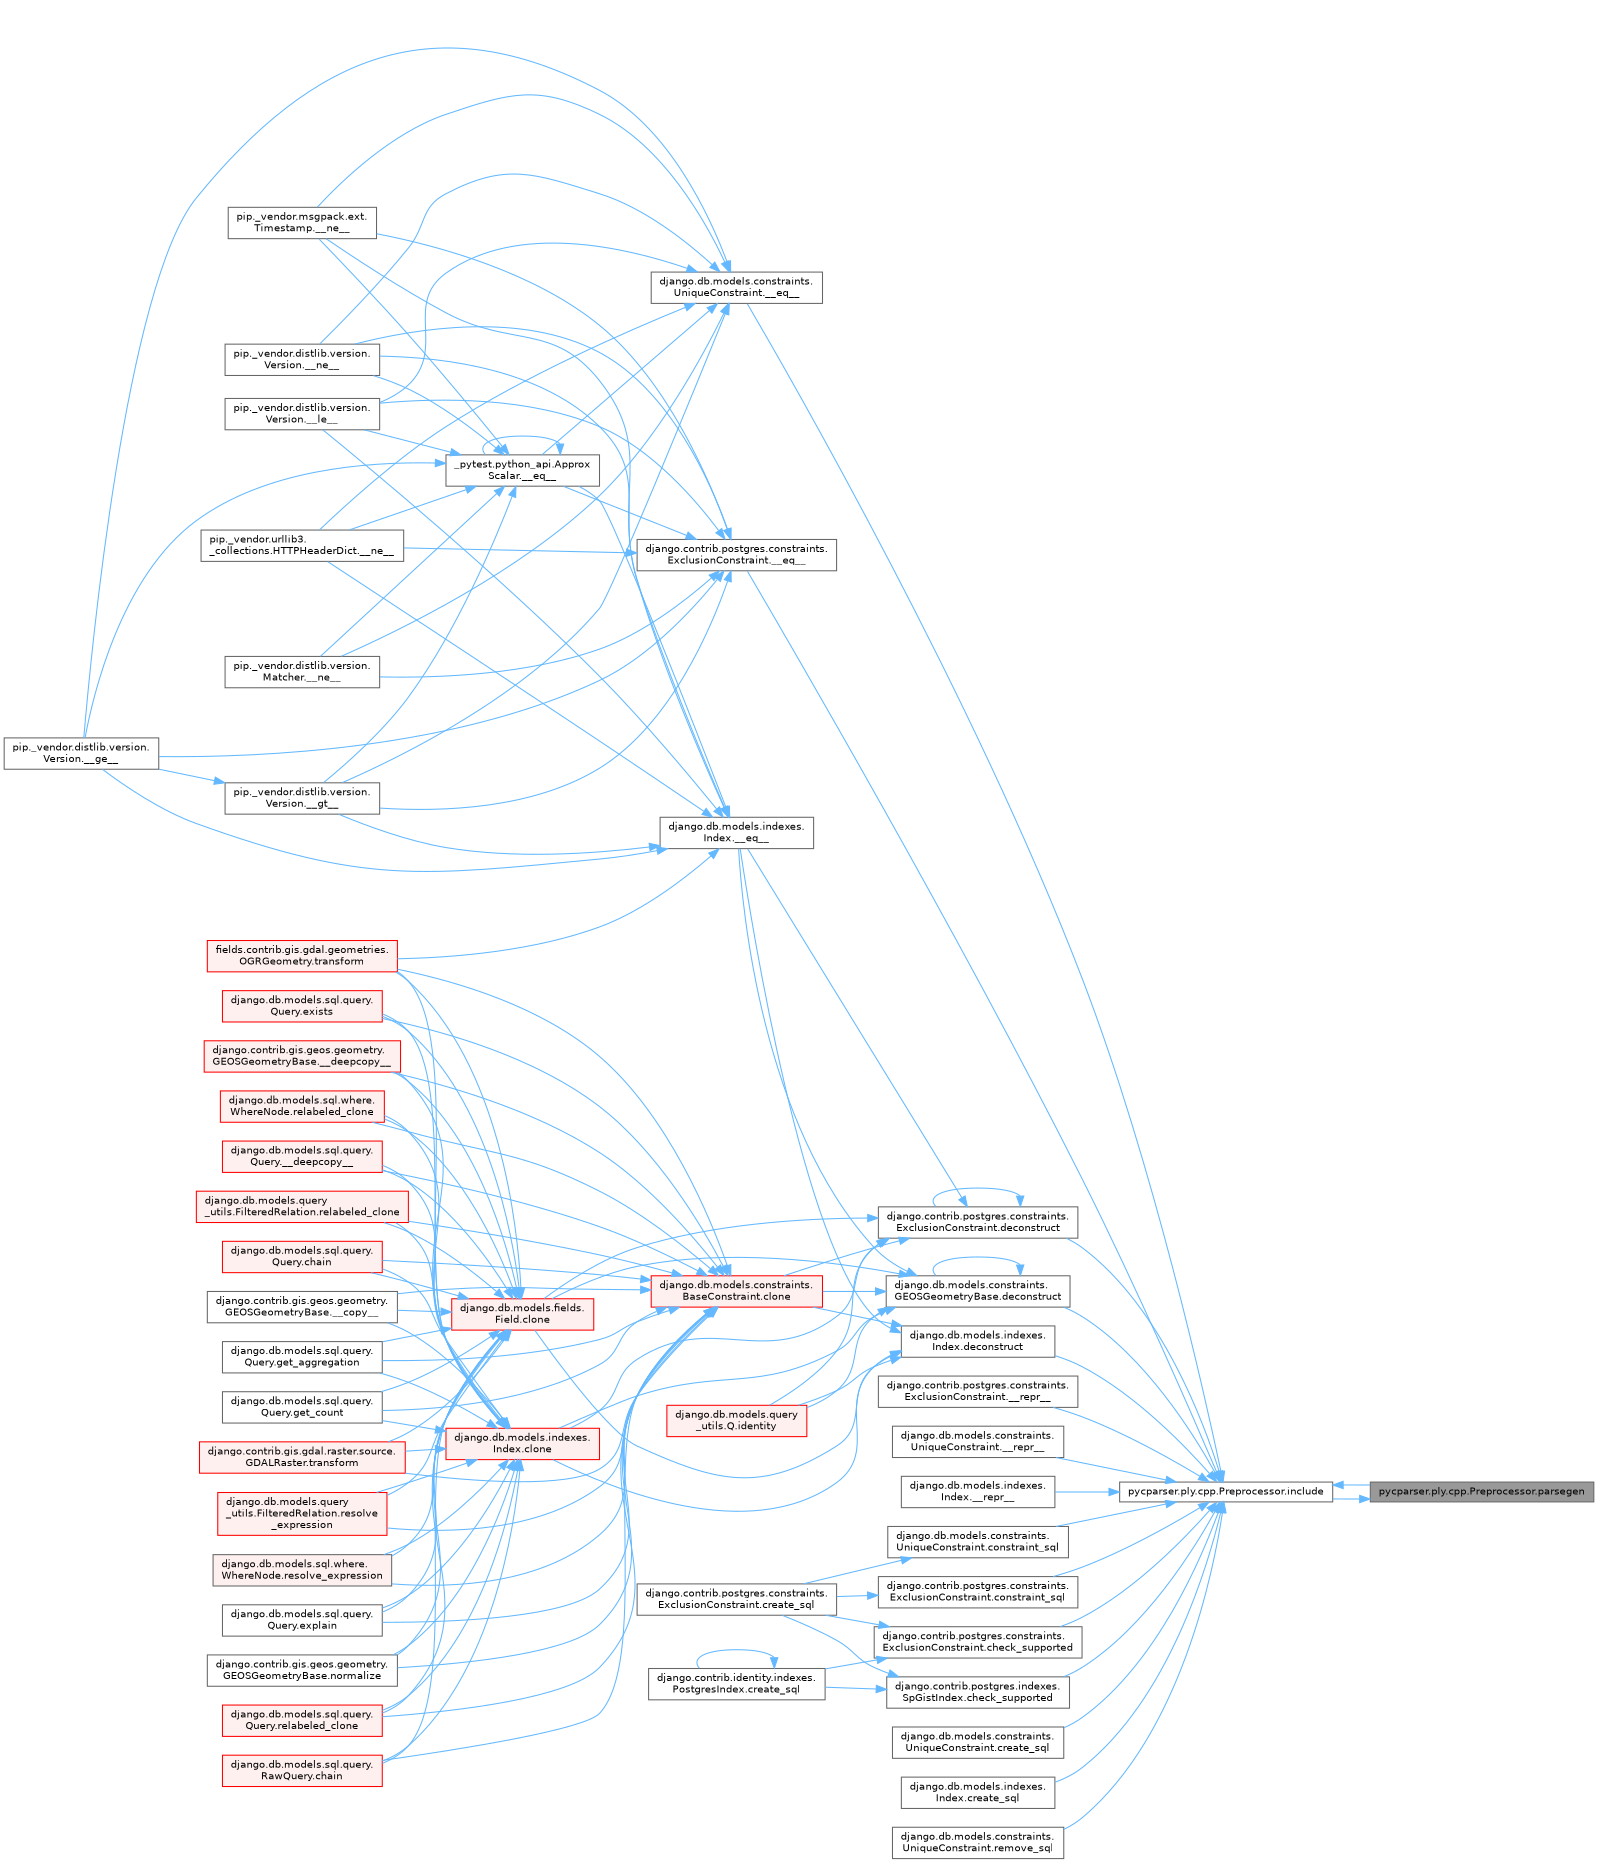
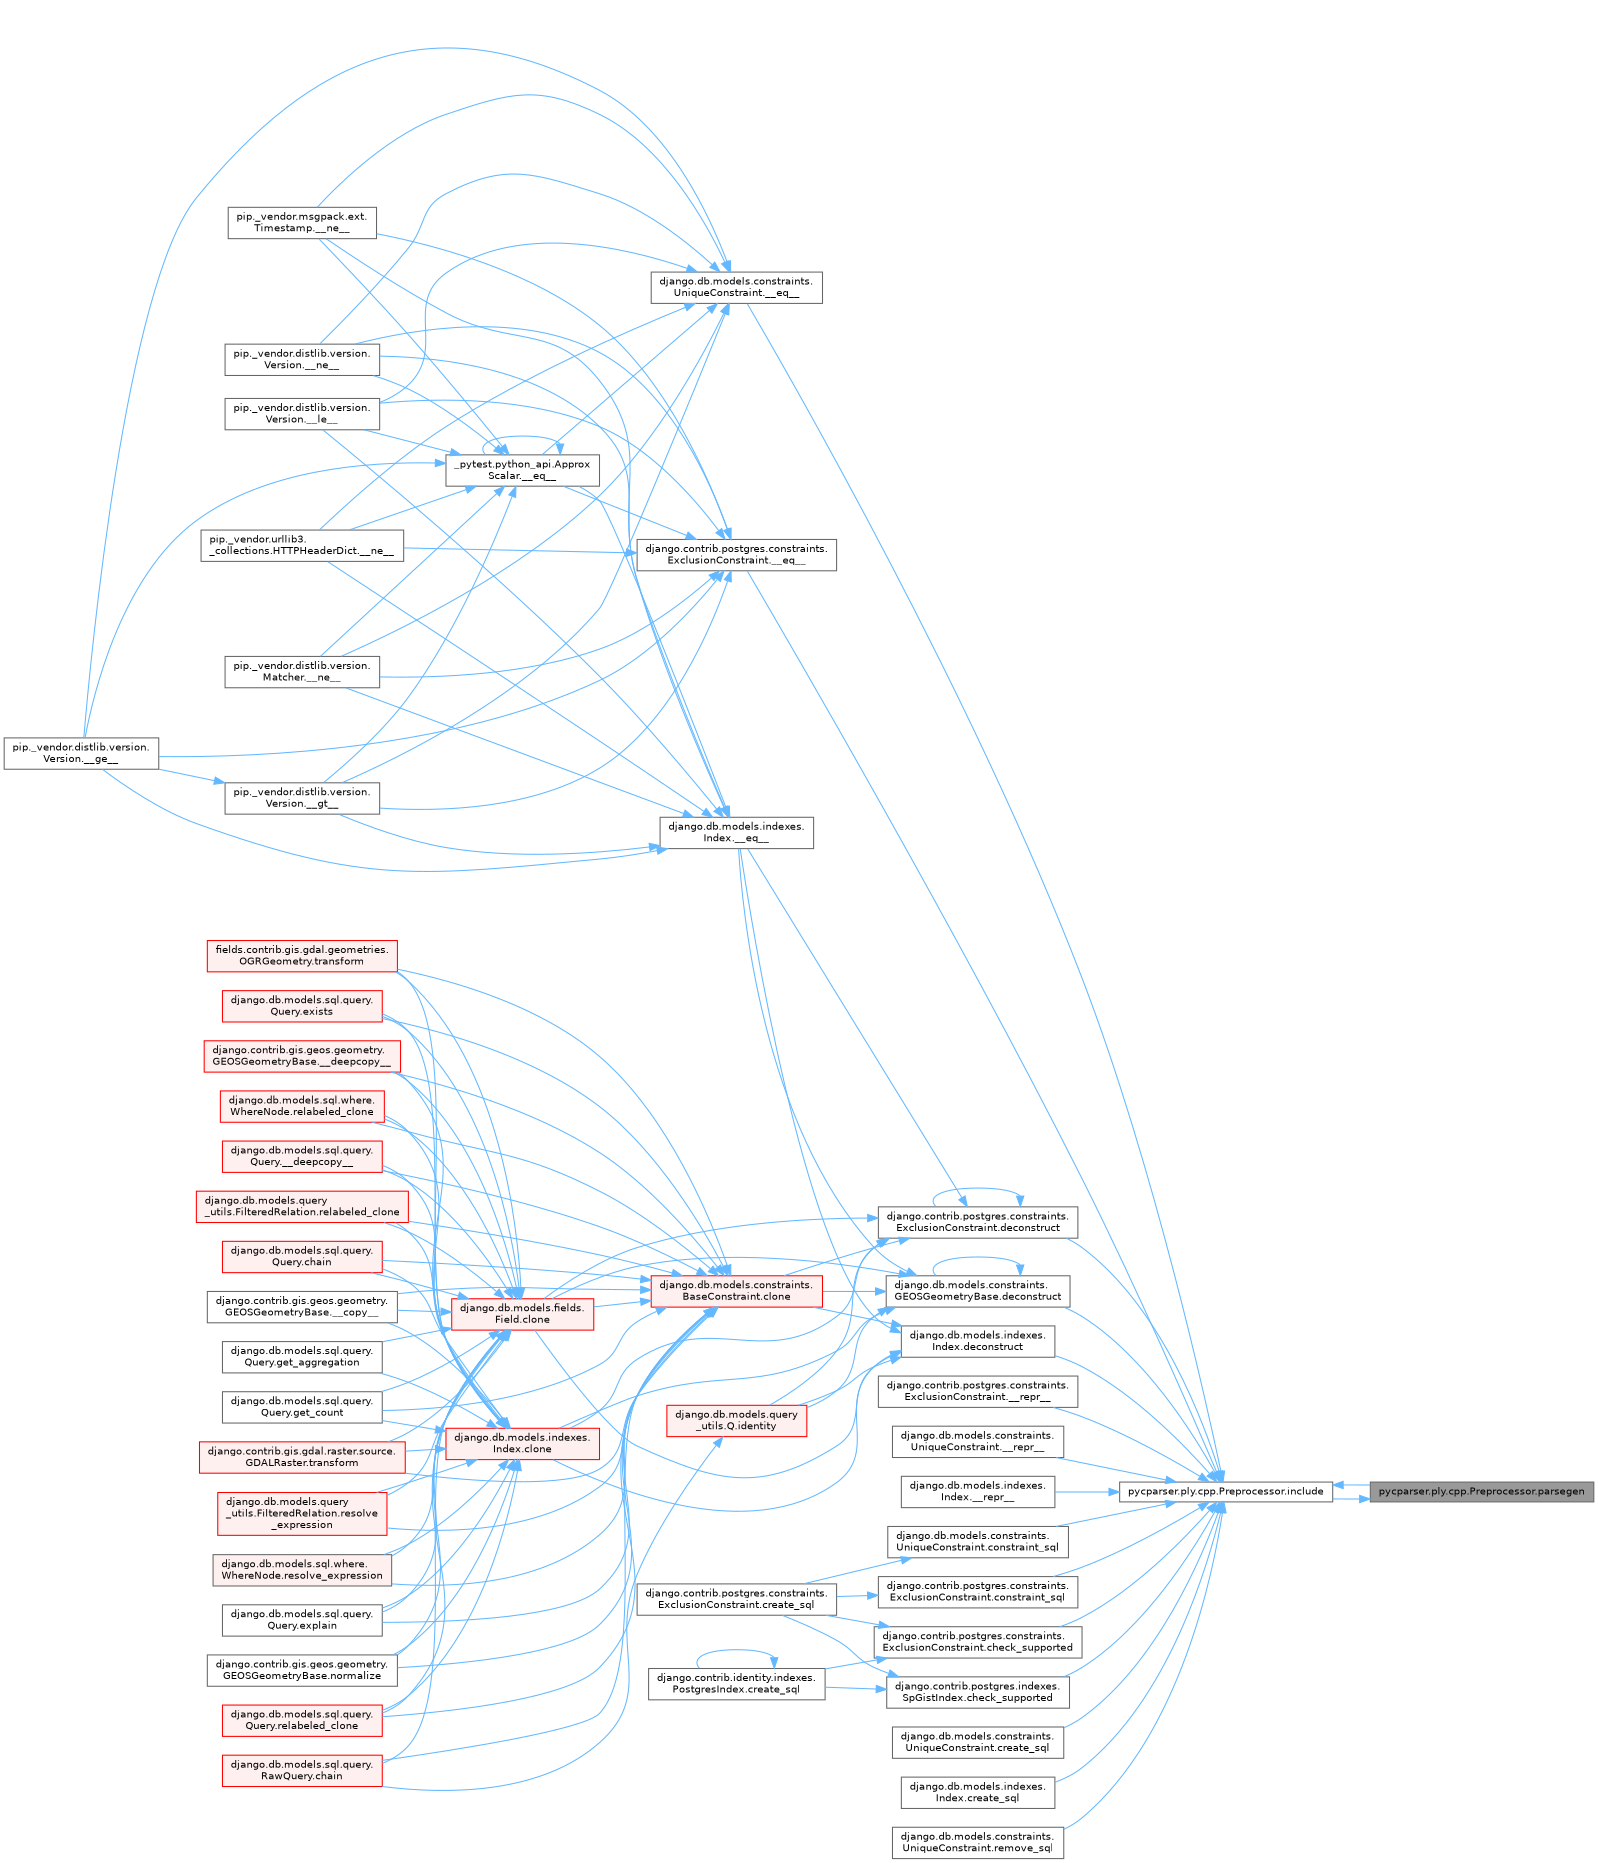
edge "fields.contrib.gis.gdal.geometries. OGRGeometry.transform" -> "django.db.models.indexes. Index.__eq__": now "pip._vendor.distlib.version. Matcher.__ne__" -> "django.db.models.indexes. Index.__eq__"
edge "django.db.models.sql.query. Query.get_aggregation" -> "django.db.models.constraints. BaseConstraint.clone": now "django.db.models.fields. Field.clone" -> "django.db.models.constraints. BaseConstraint.clone"
edge "django.db.models.sql.query. RawQuery.chain" -> "django.db.models.indexes. Index.clone": now "django.db.models.sql.query. RawQuery.chain" -> "django.db.models.query _utils.Q.identity"
